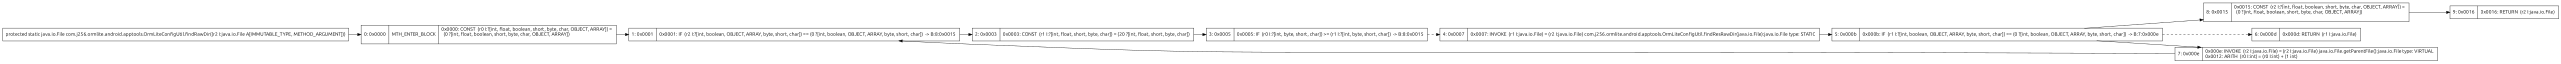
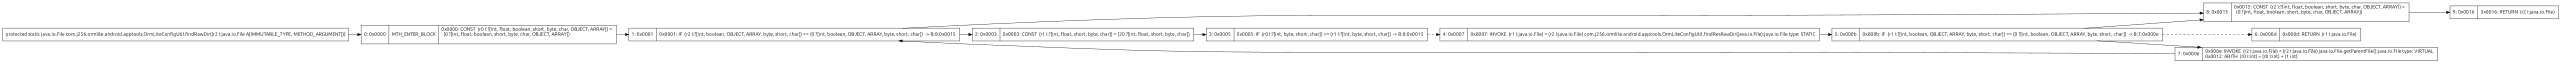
edge "1: 0x0001" -> "8: 0x0015": added
